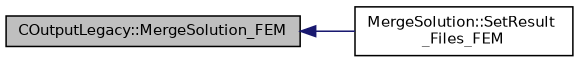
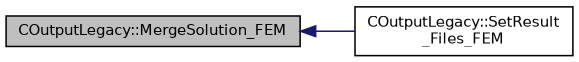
node "MergeSolution::SetResult _Files_FEM": label "MergeSolution::SetResult _Files_FEM" -> "COutputLegacy::SetResult _Files_FEM"
